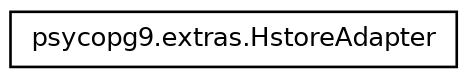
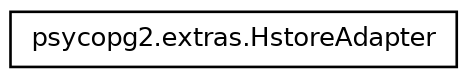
node "psycopg9.extras.HstoreAdapter": label "psycopg9.extras.HstoreAdapter" -> "psycopg2.extras.HstoreAdapter"
